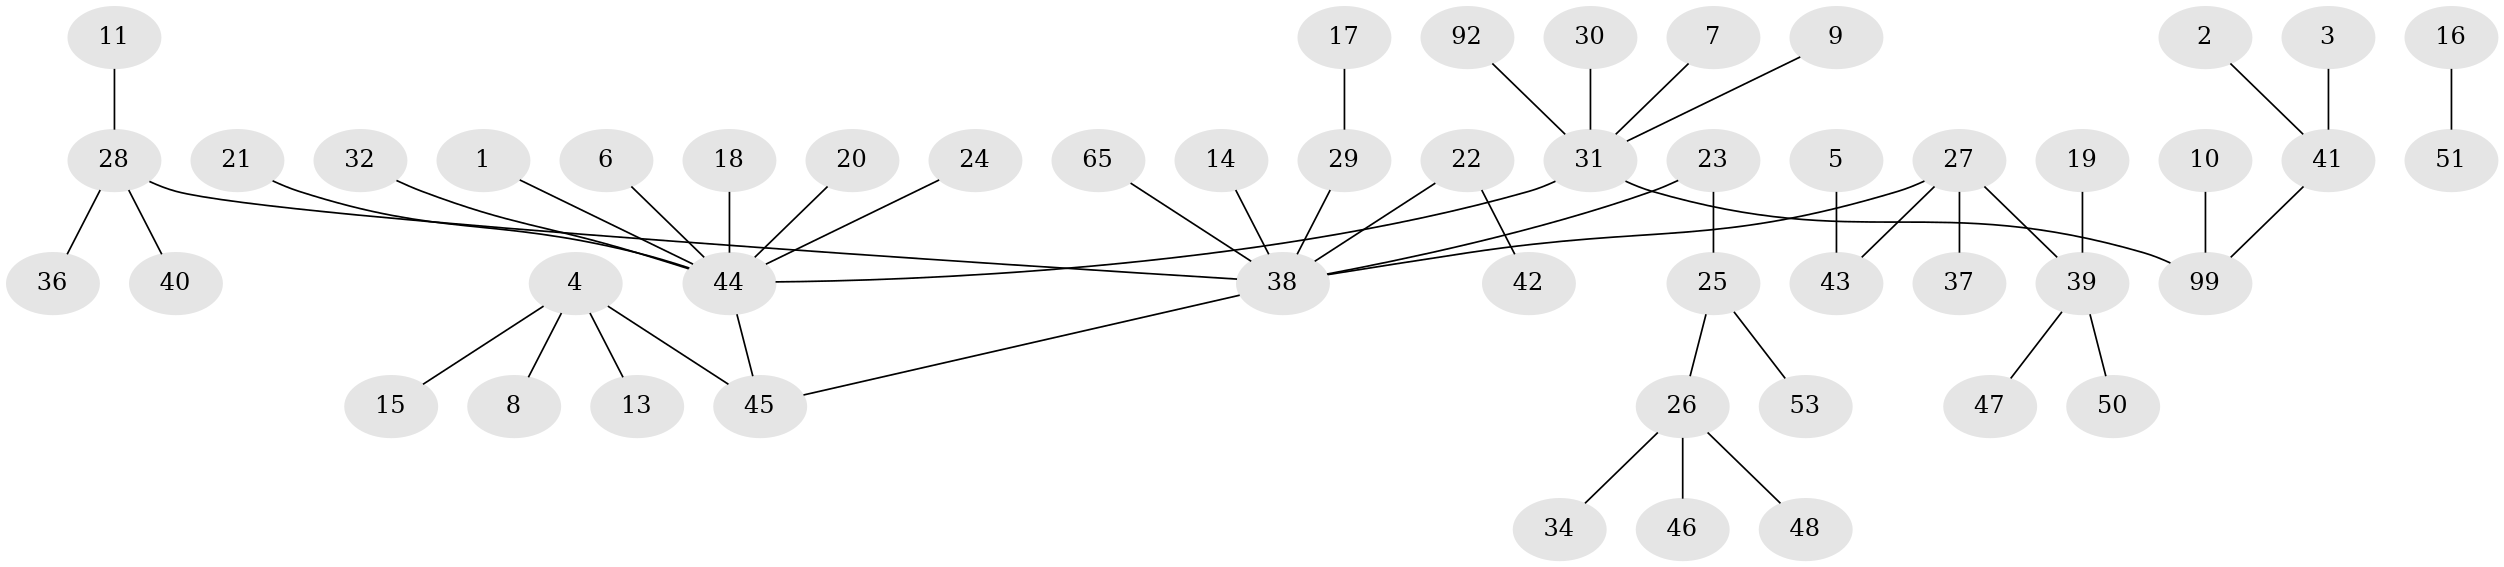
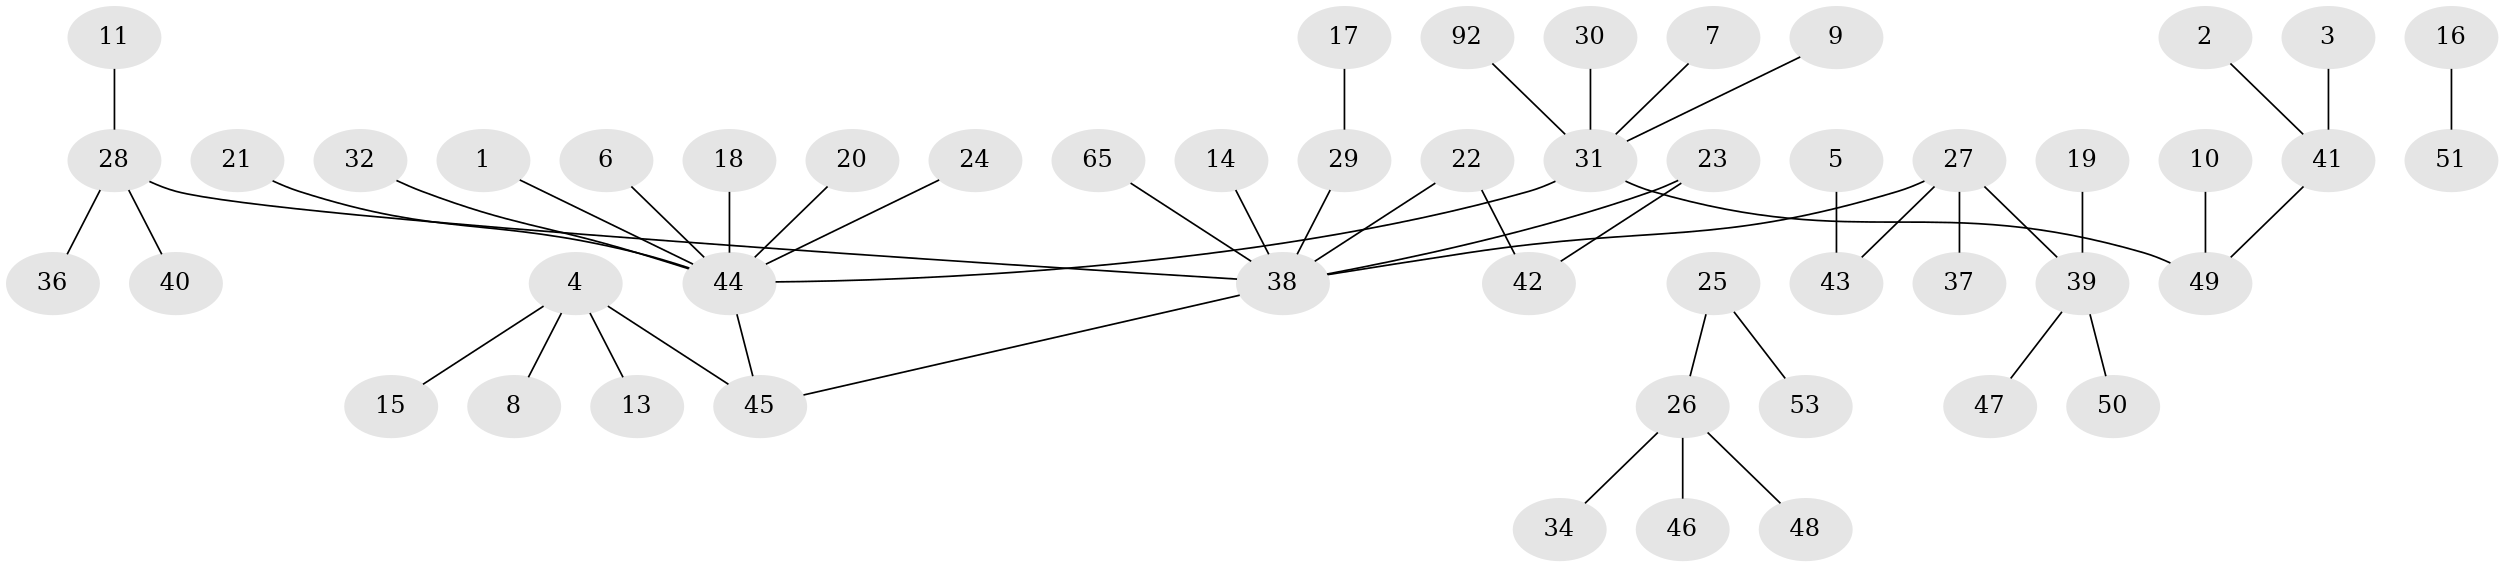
edge "23" -- "25": now "23" -- "42"
node "99": label "99" -> "49"
